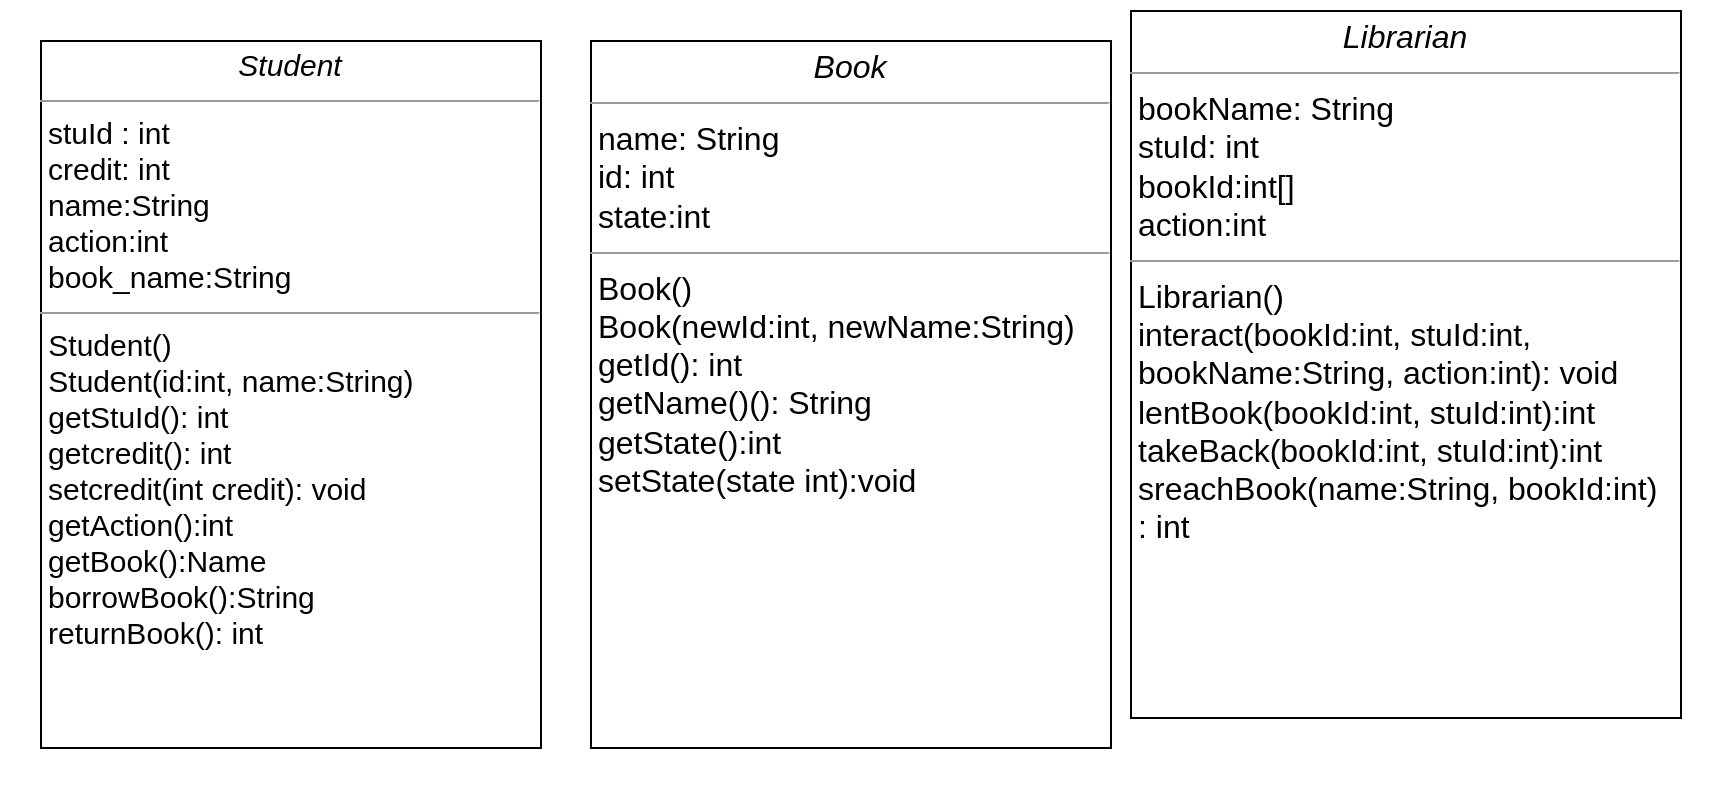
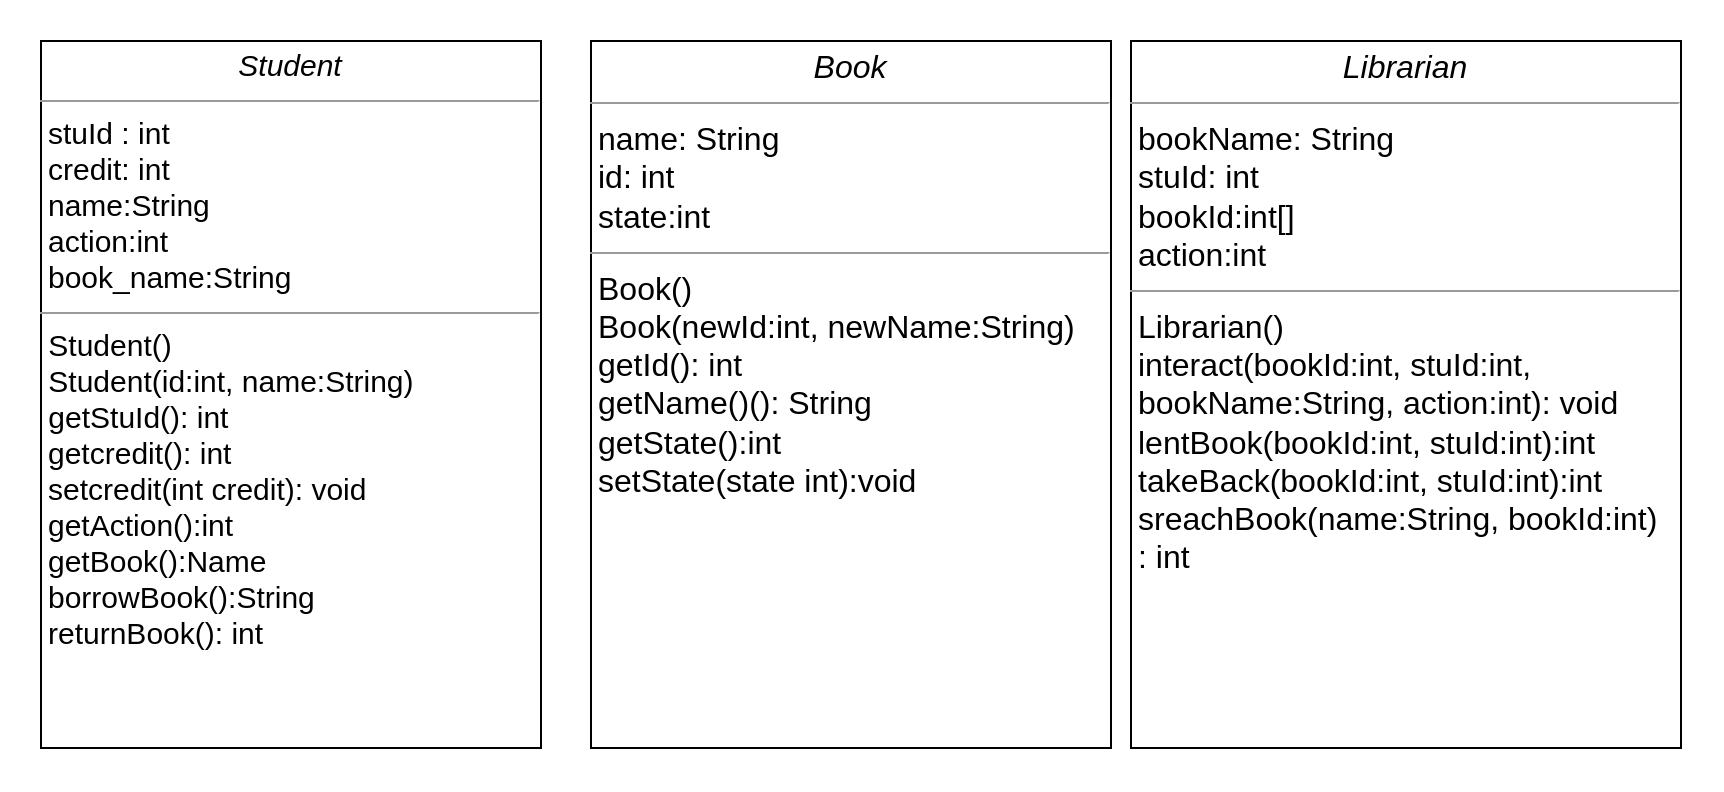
node "Librarian bookName: String stuId: int bookId:int[] action:int Librarian() interact(bookId:int, stuId:int, bookName:String, action:int): void lentBook(bookId:int, stuId:int):int takeBack(bookId:int, stuId:int):int sreachBook(name:String, bookId:int) : int": moved (1406, 365) -> (1406, 395)
